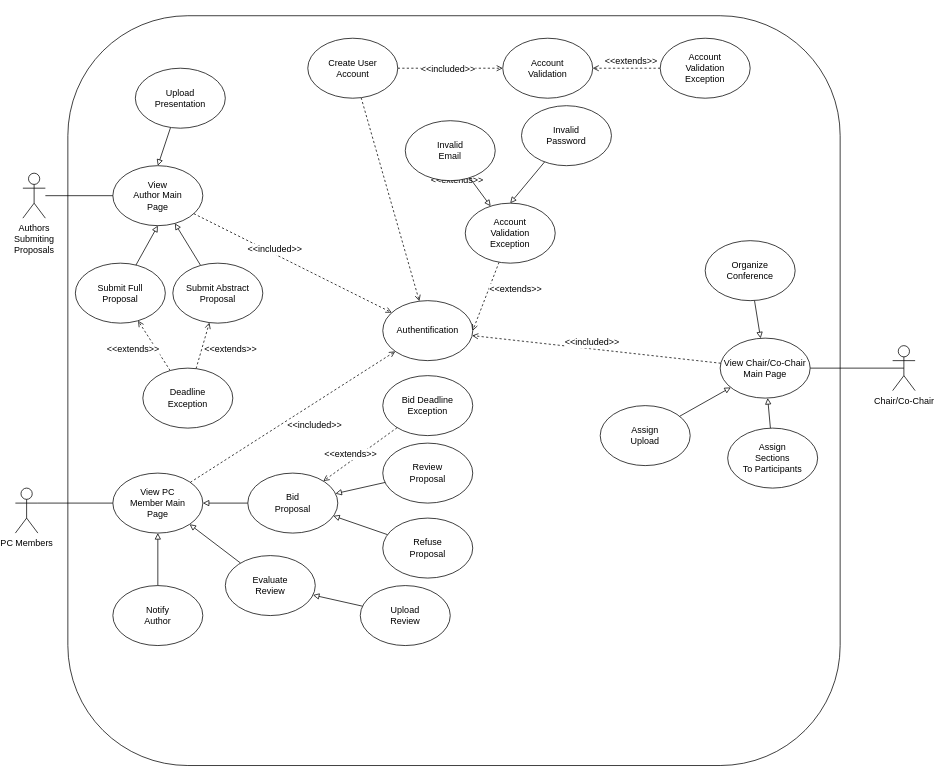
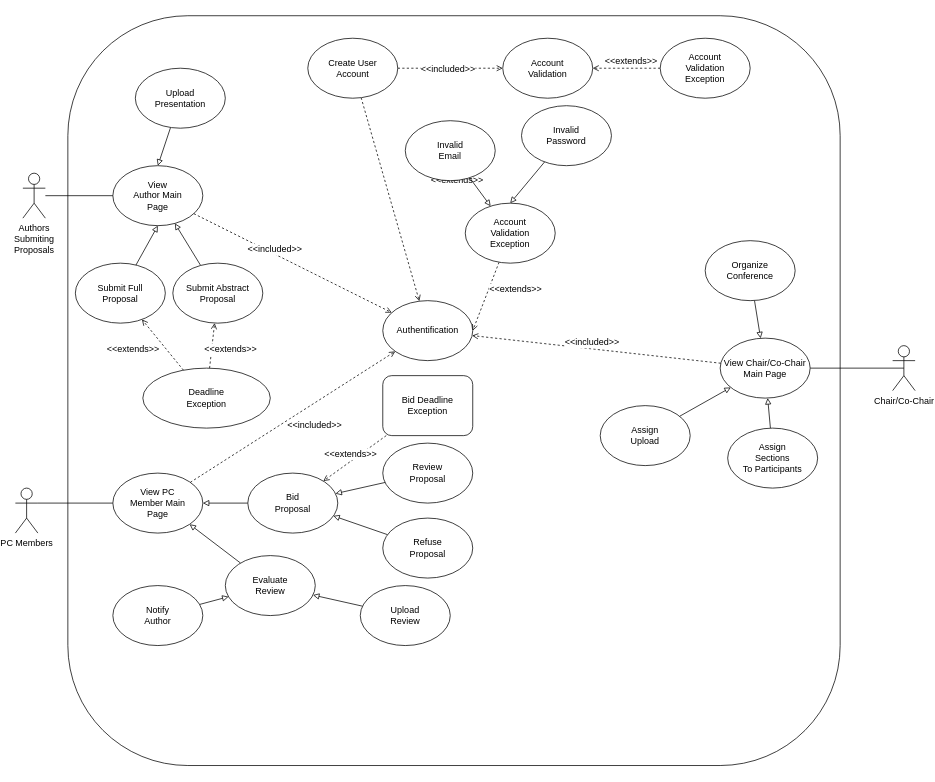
node "Deadline Exception": size 90x60 -> 128x60
node "Bid Deadline Exception": shape ellipse -> rounded rectangle
edge "Notify Author" -> "View PC Member Main Page": now "Notify Author" -> "Evaluate Review"
